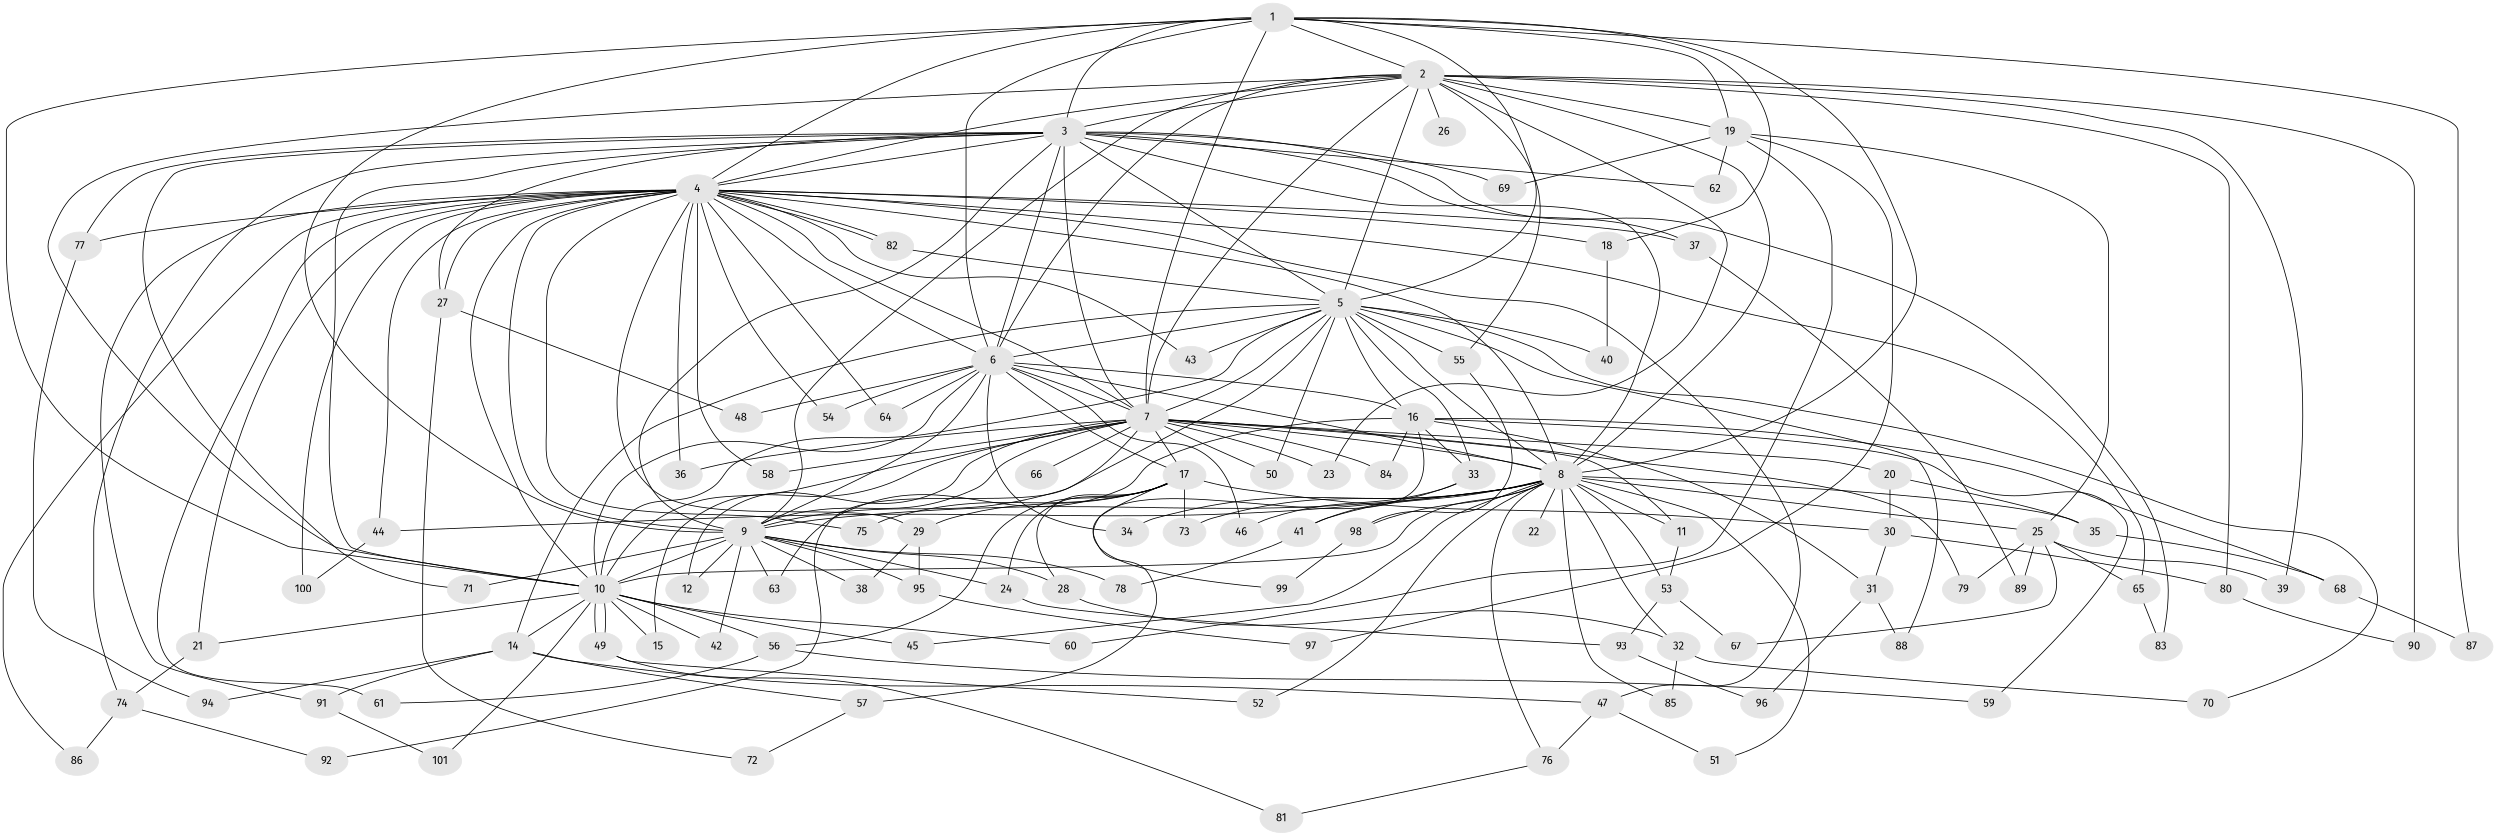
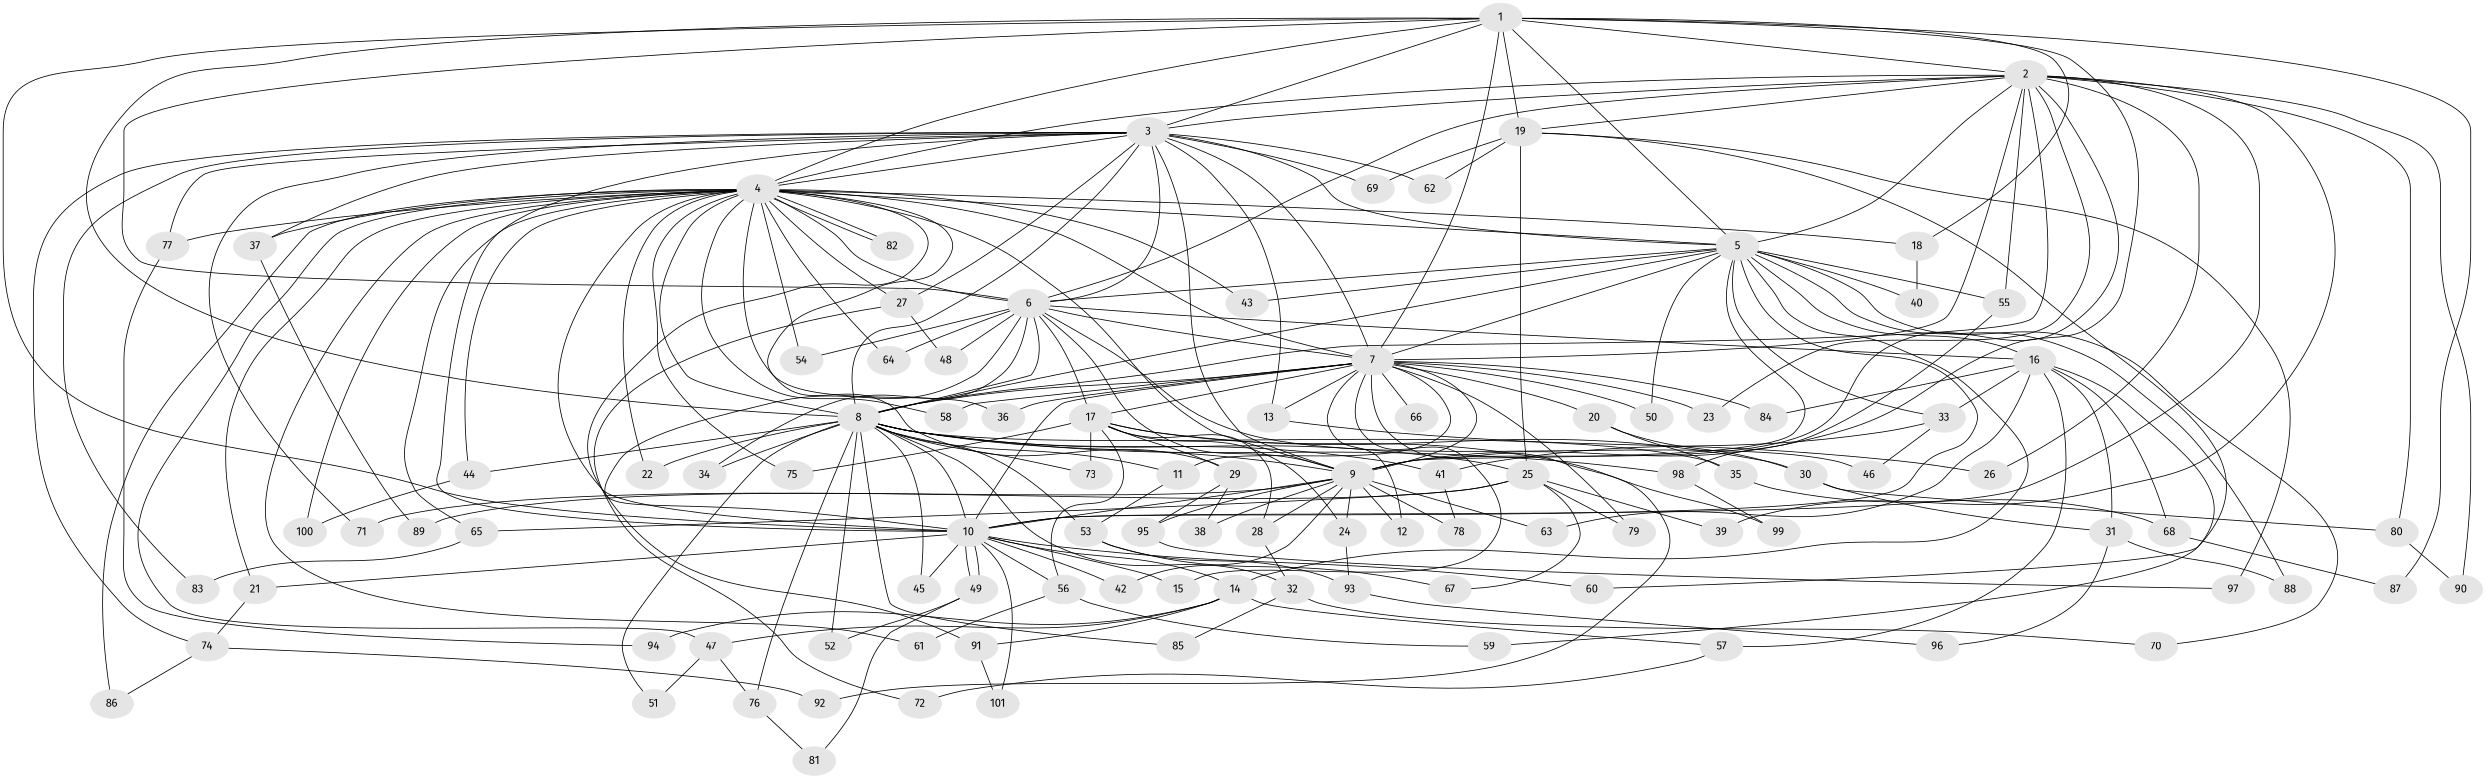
edge "82" -- "5": now "4" -- "5"
edge "4" -- "22": added
node "13": added
